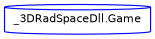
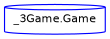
node "_3DRadSpaceDll.Game": label "_3DRadSpaceDll.Game" -> "_3Game.Game"
